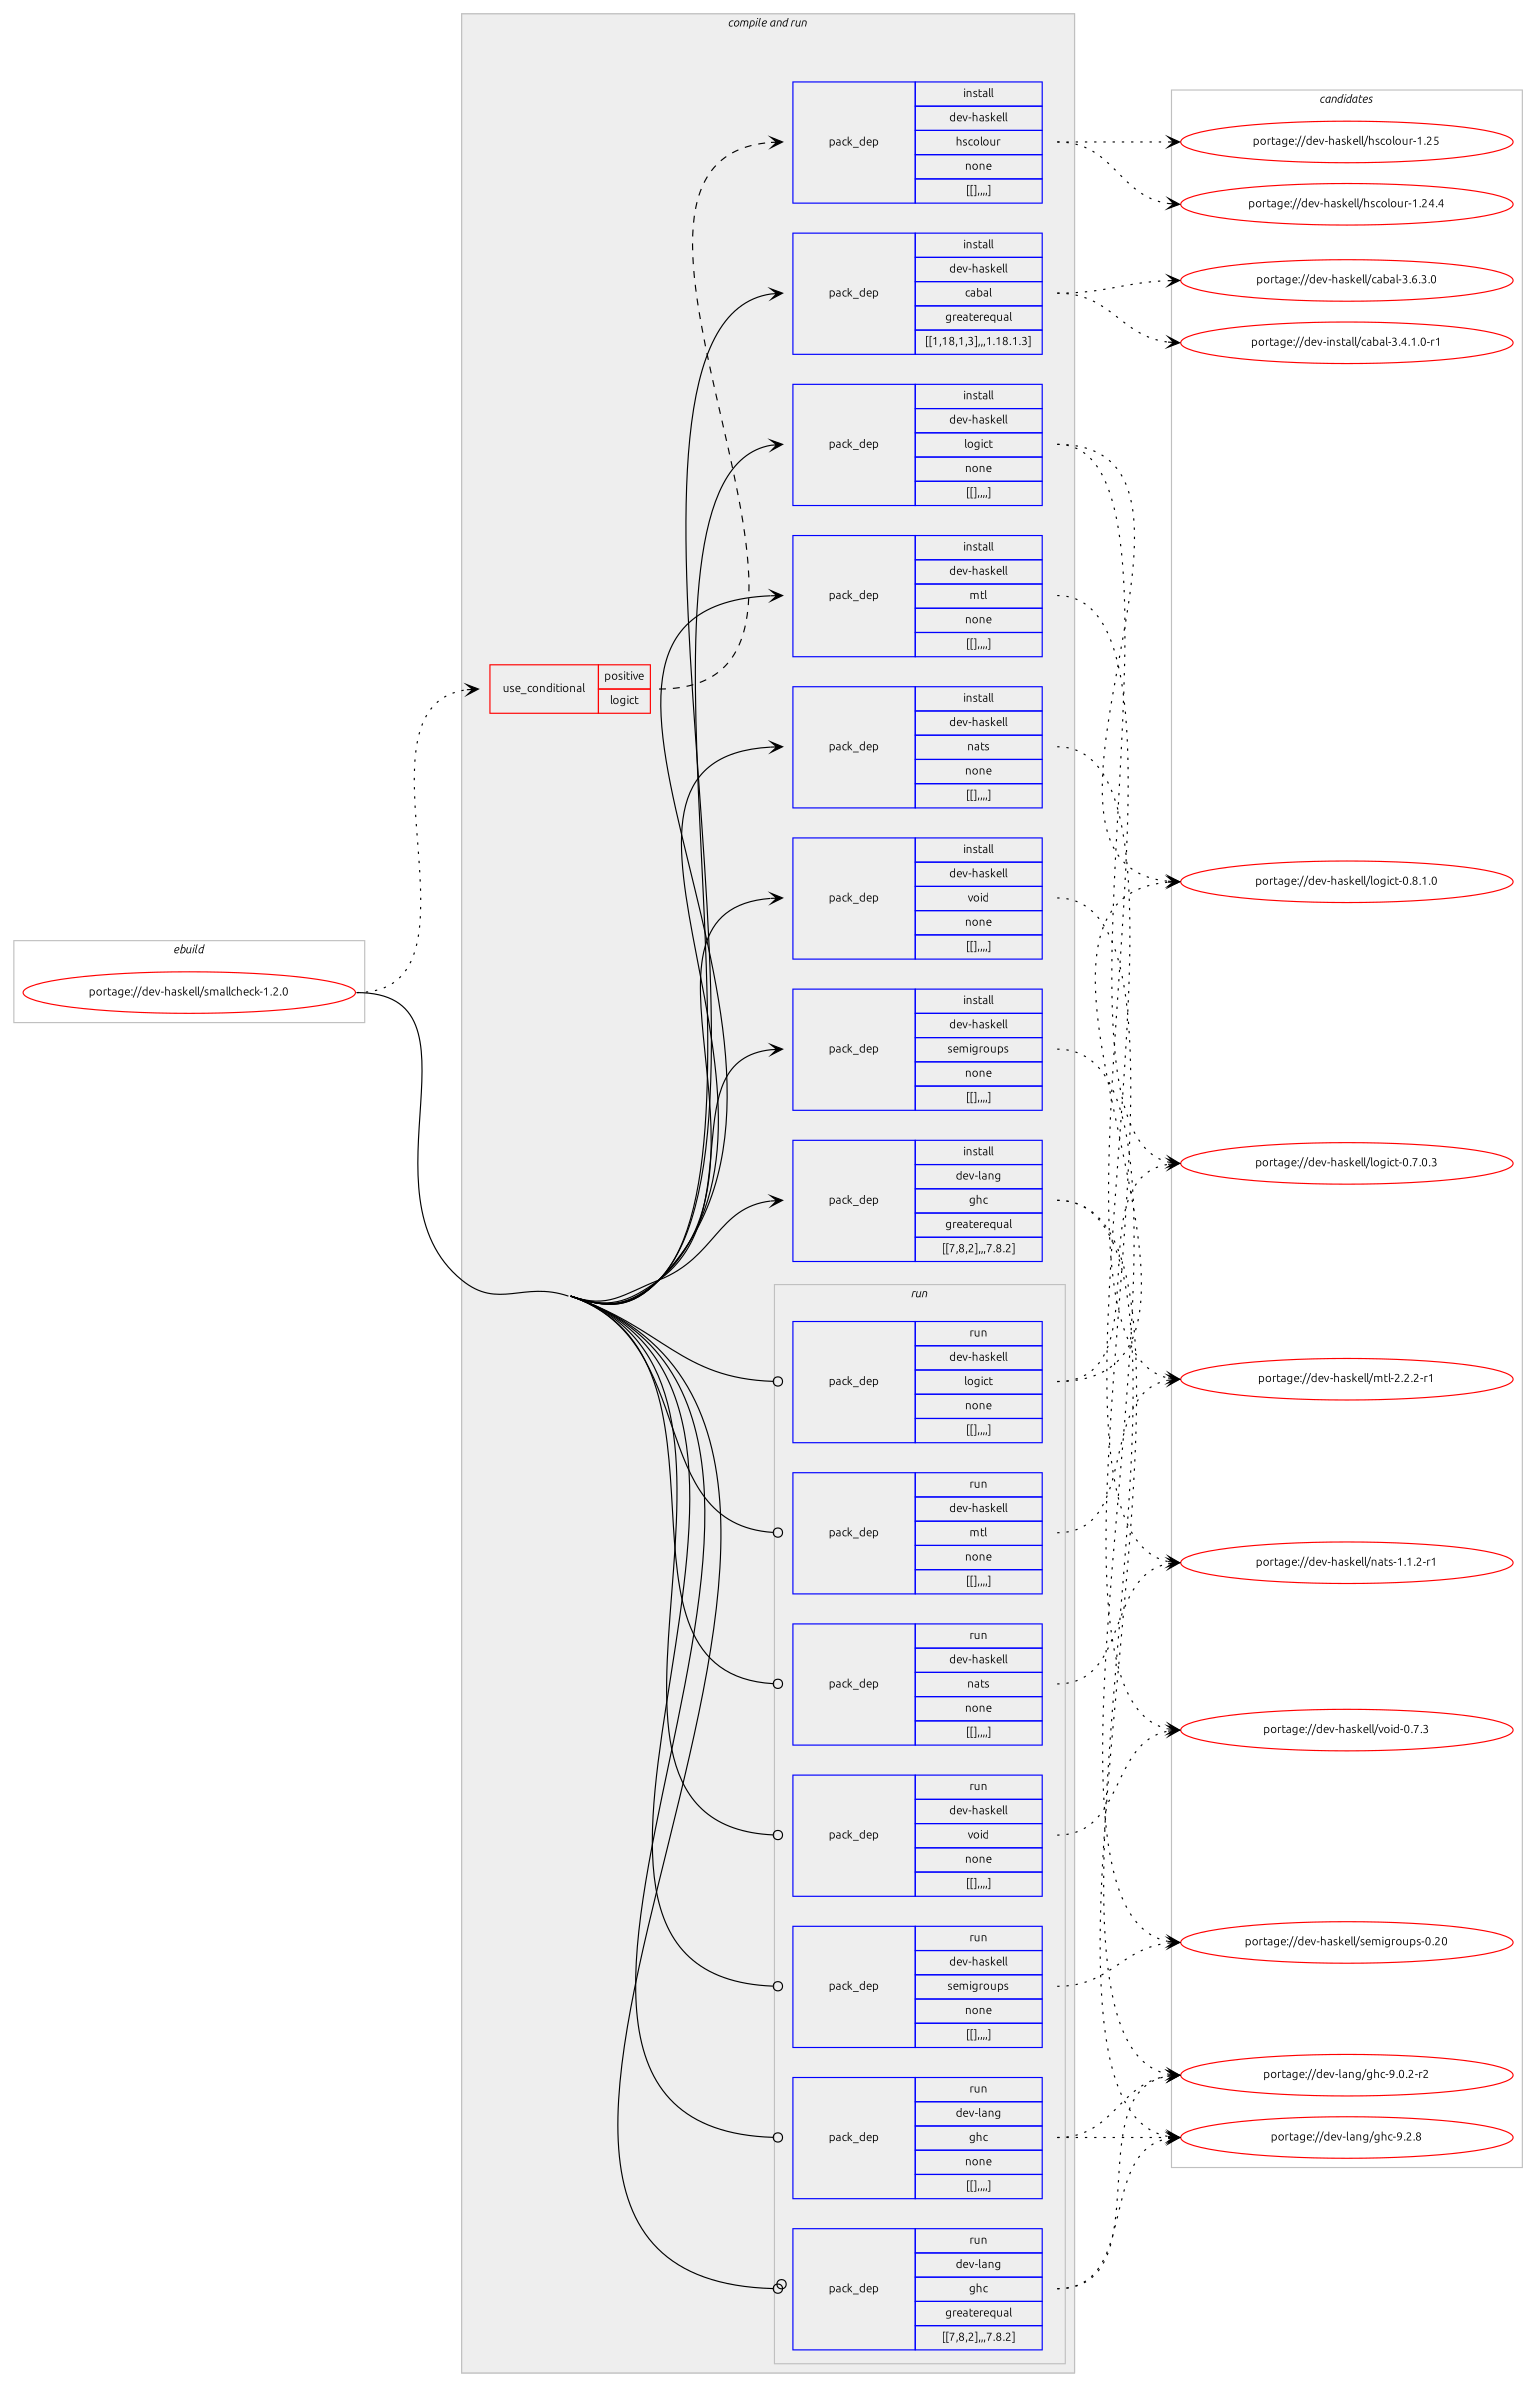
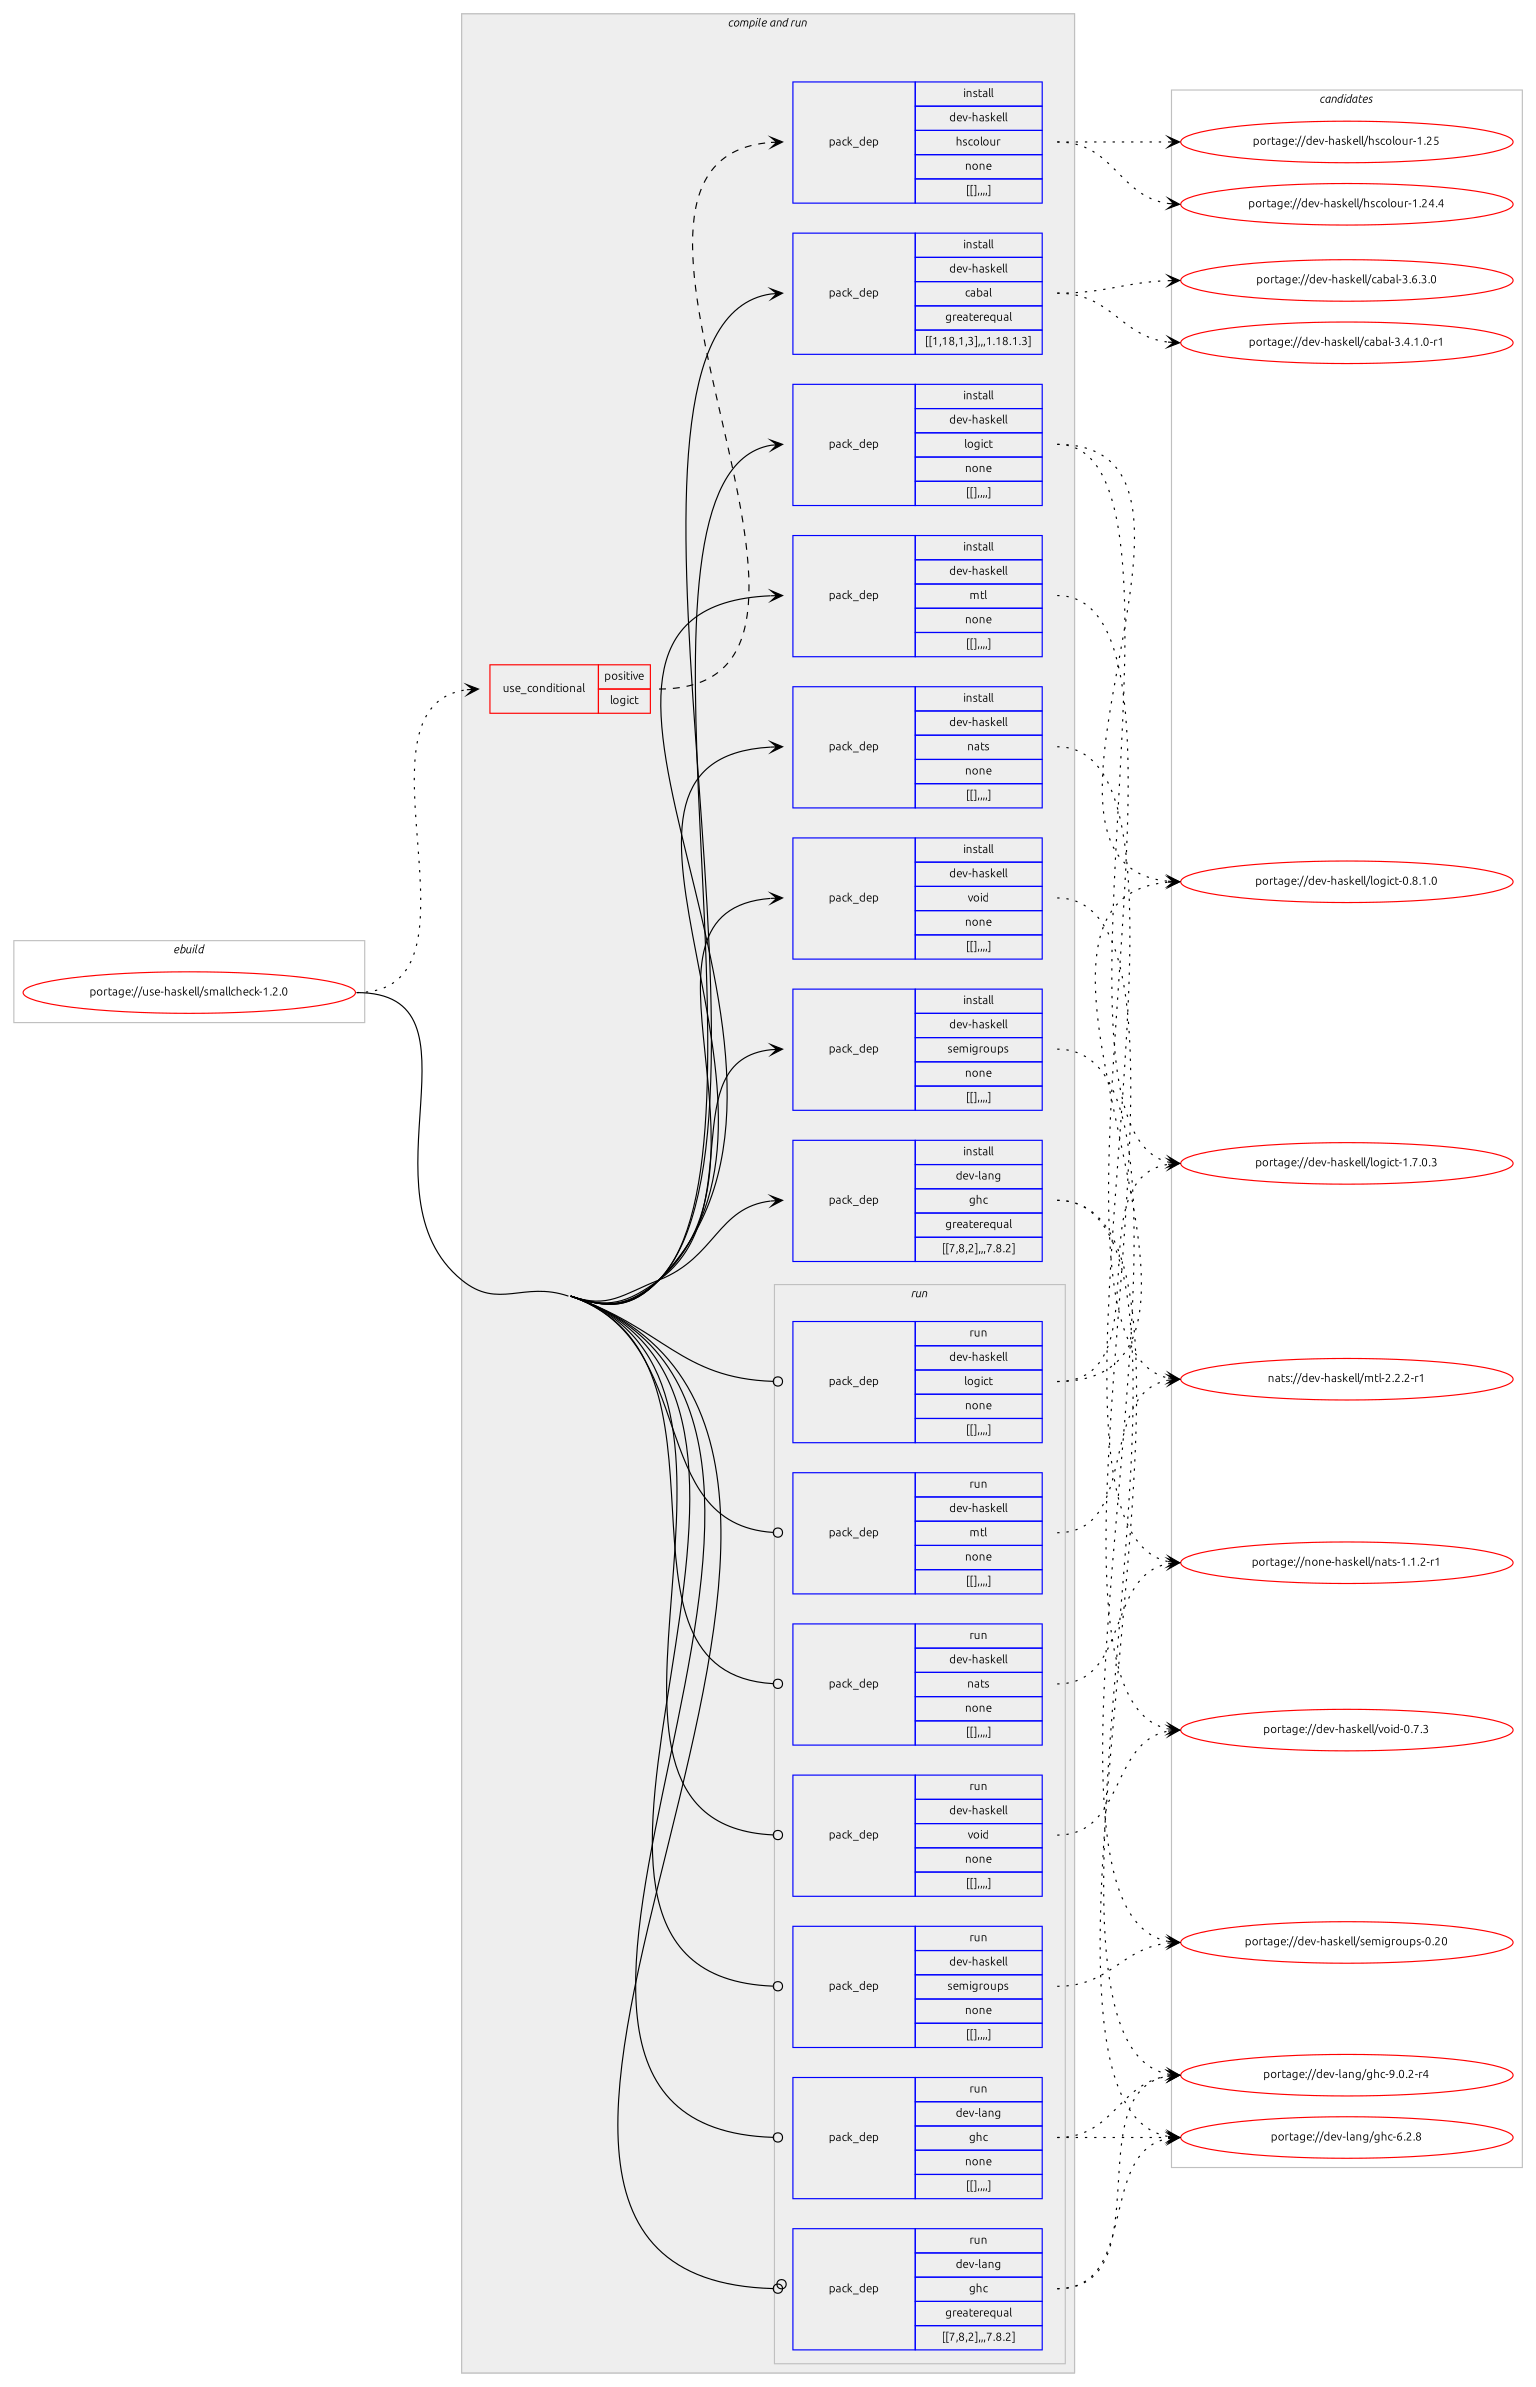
node "portage://dev-install/cabal-3.4.1.0-r1": label "portage://dev-install/cabal-3.4.1.0-r1" -> "portage://dev-haskell/cabal-3.4.1.0-r1"
node "portage://dev-haskell/smallcheck-1.2.0": label "portage://dev-haskell/smallcheck-1.2.0" -> "portage://use-haskell/smallcheck-1.2.0"
node "portage://dev-haskell/logict-0.7.0.3": label "portage://dev-haskell/logict-0.7.0.3" -> "portage://dev-haskell/logict-1.7.0.3"
node "portage://dev-haskell/mtl-2.2.2-r1": label "portage://dev-haskell/mtl-2.2.2-r1" -> "nats://dev-haskell/mtl-2.2.2-r1"
node "portage://dev-haskell/nats-1.1.2-r1": label "portage://dev-haskell/nats-1.1.2-r1" -> "portage://none-haskell/nats-1.1.2-r1"
node "portage://dev-lang/ghc-9.0.2-r2": label "portage://dev-lang/ghc-9.0.2-r2" -> "portage://dev-lang/ghc-9.0.2-r4"
node "portage://dev-lang/ghc-9.2.8": label "portage://dev-lang/ghc-9.2.8" -> "portage://dev-lang/ghc-6.2.8"
